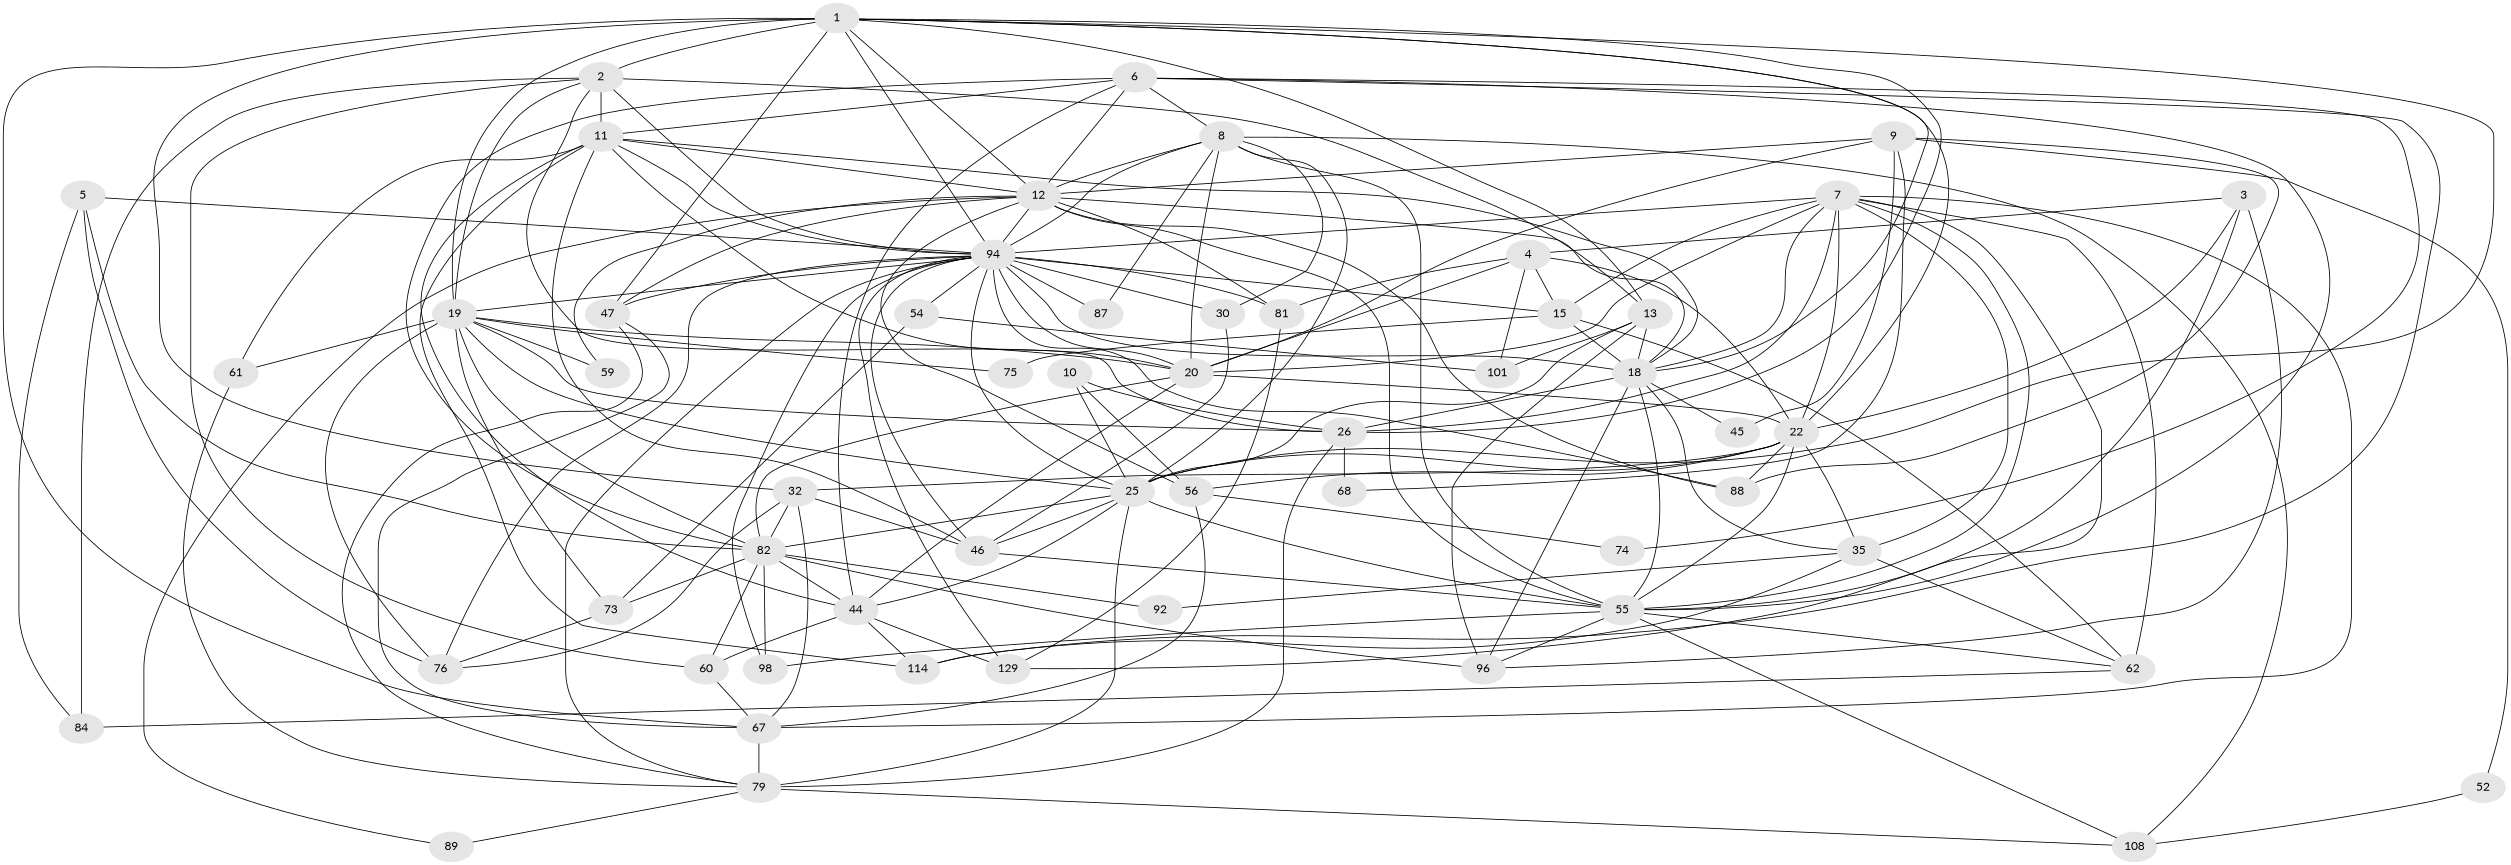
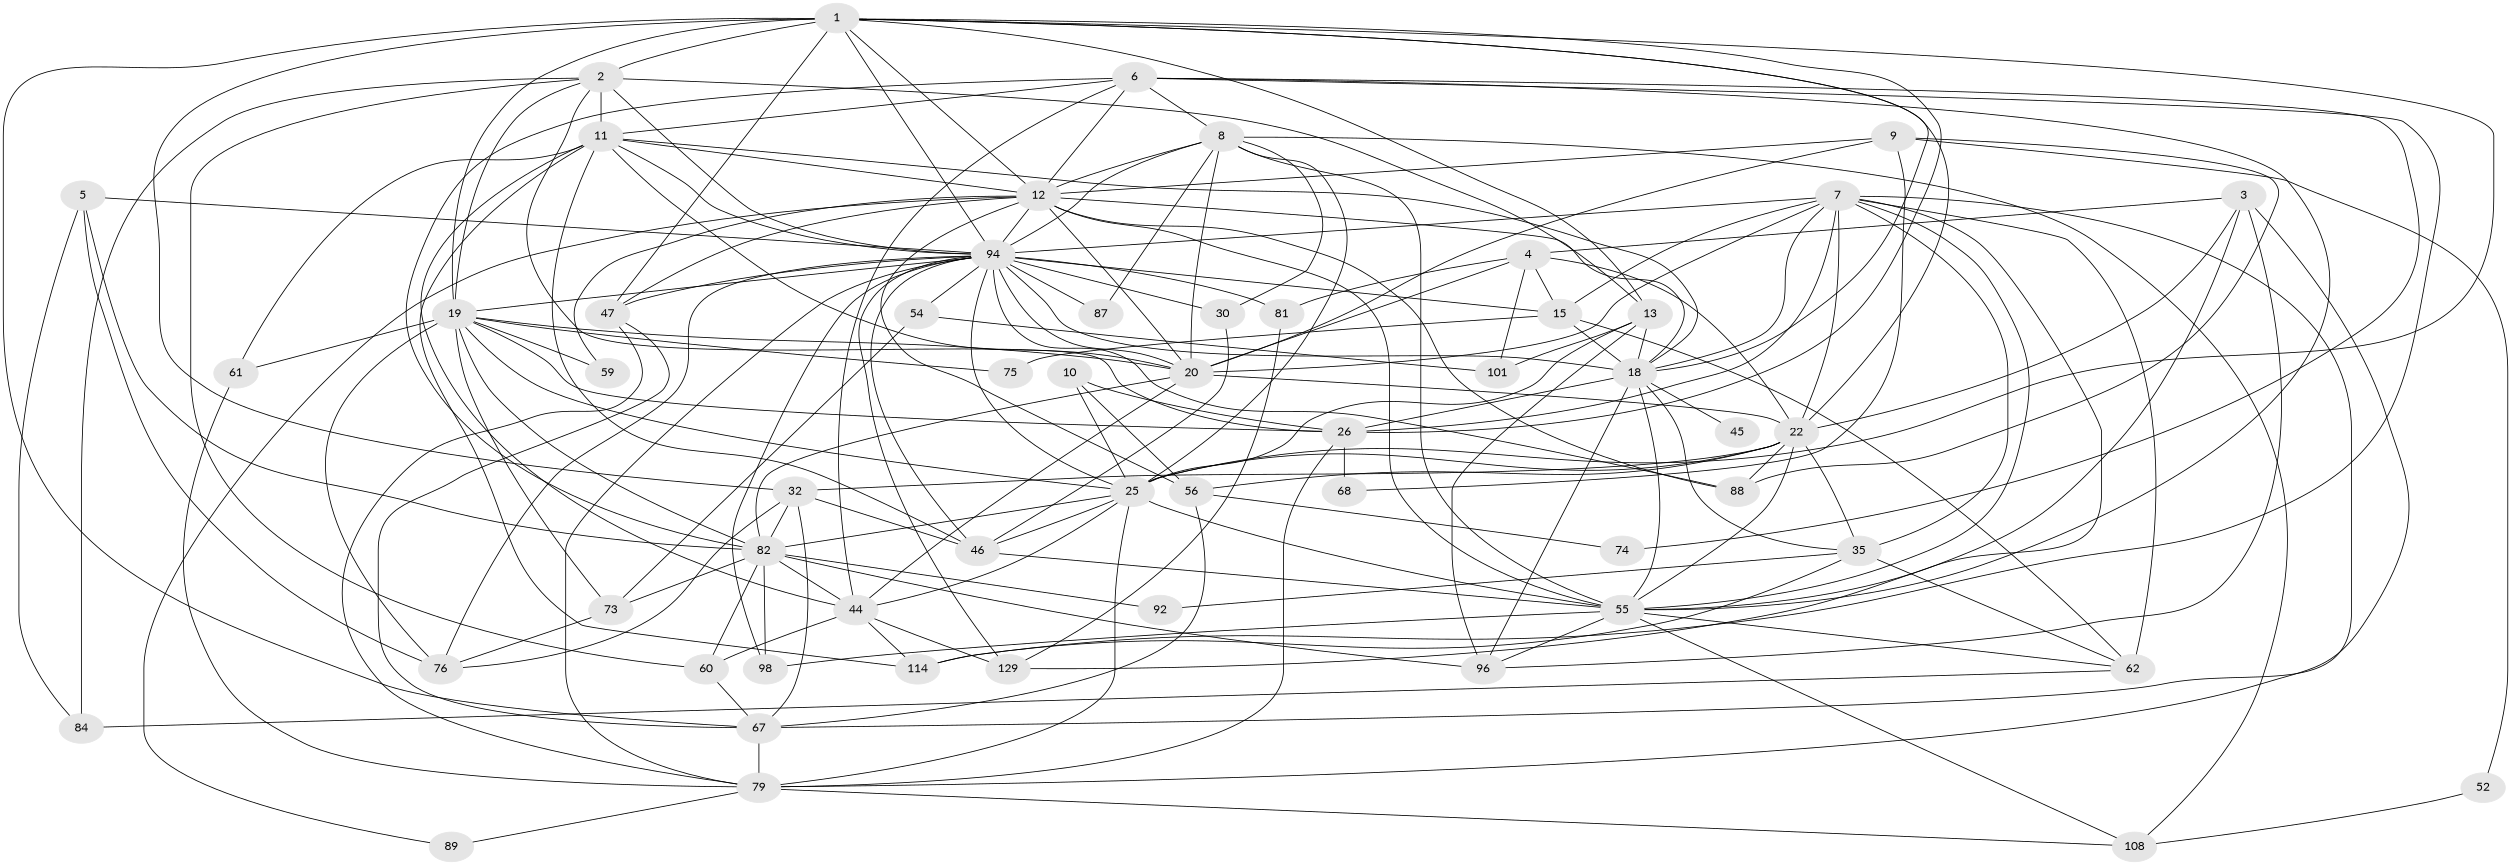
edge "12" -- "81": now "12" -- "20"
edge "9" -- "45": removed
edge "3" -- "79": added
